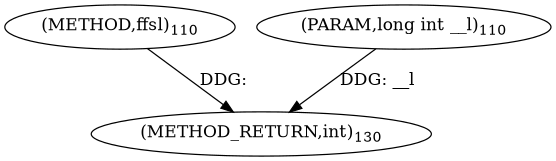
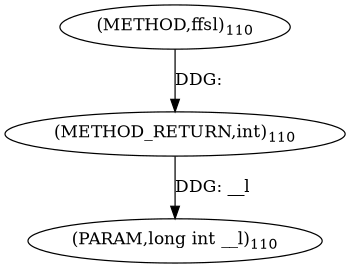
edge "(PARAM,long int __l)" -> "(METHOD_RETURN,int)": reversed
node "(METHOD_RETURN,int)": text "130" -> "110"
